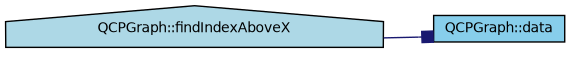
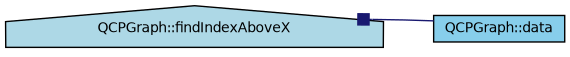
edge "QCPGraph::findIndexAboveX" -> "QCPGraph::data": reversed
